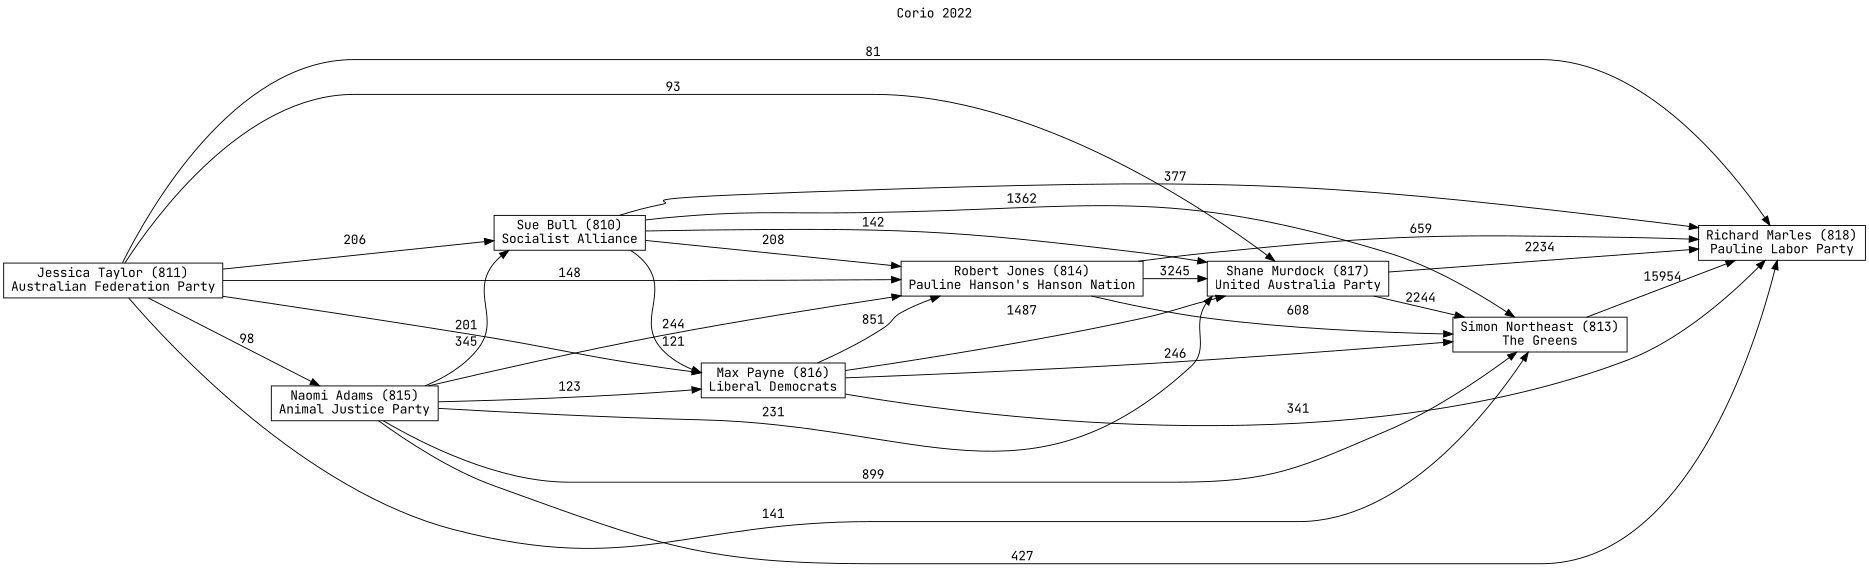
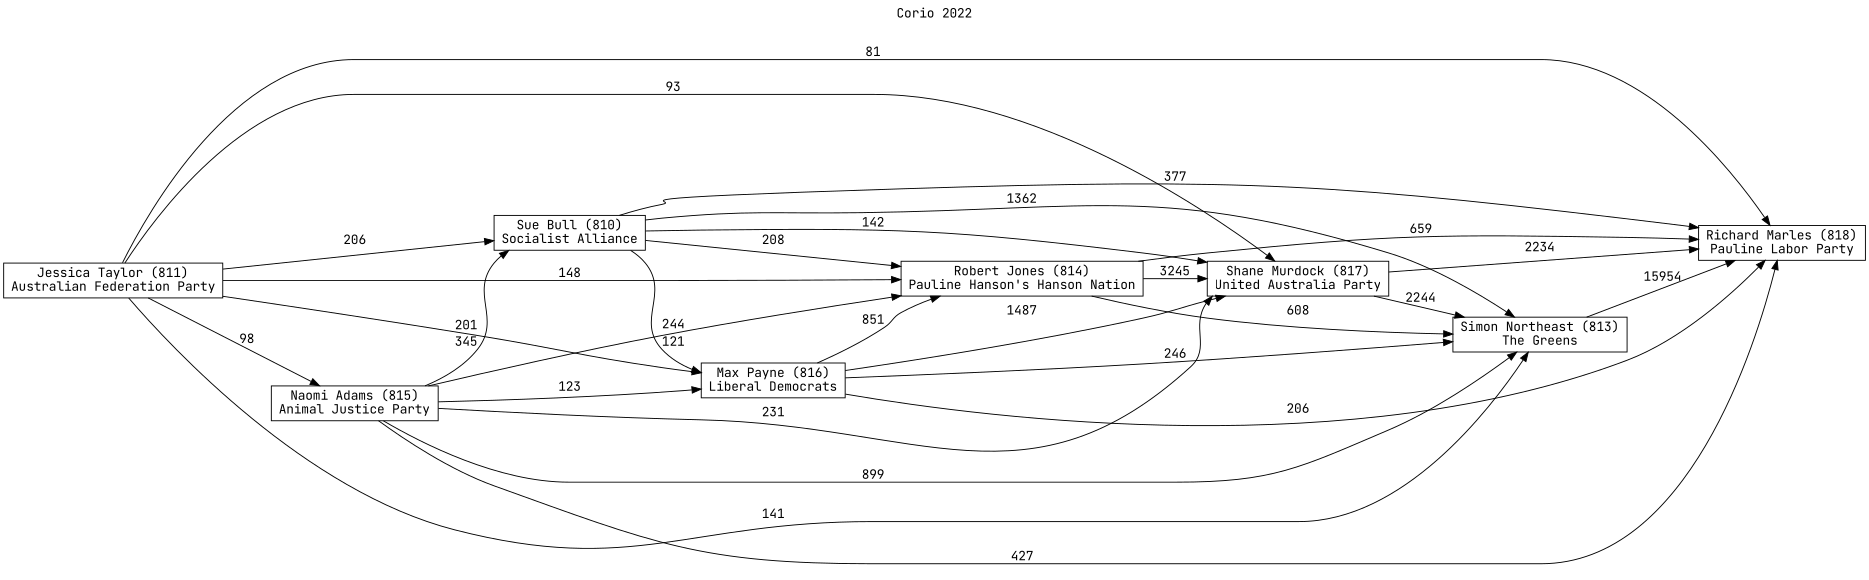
edge "Max Payne (816) Liberal Democrats" -> "Richard Marles (818) Pauline Labor Party": label "341" -> "206"
